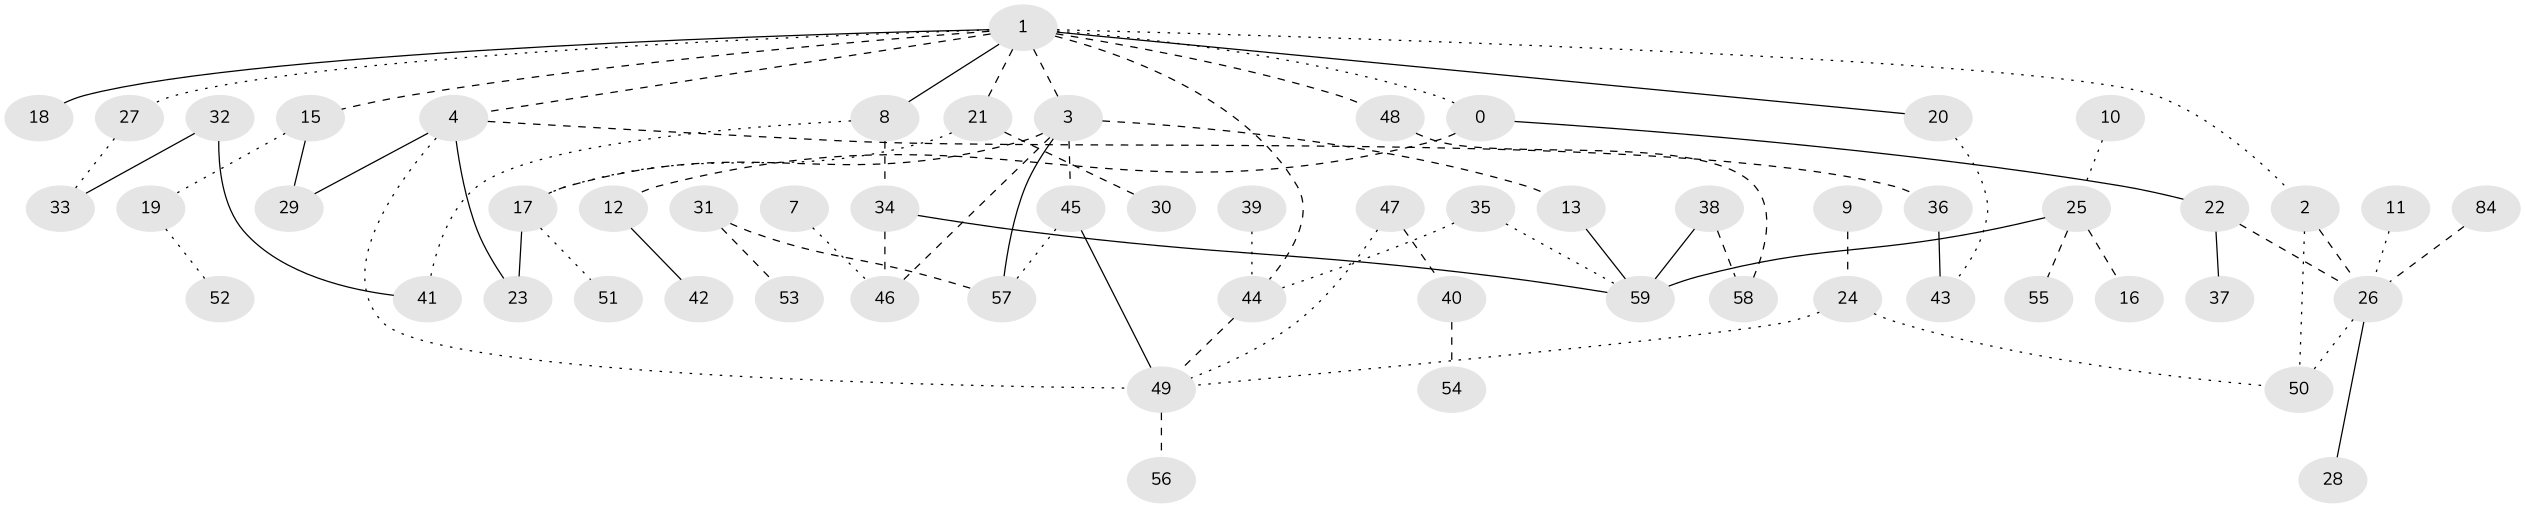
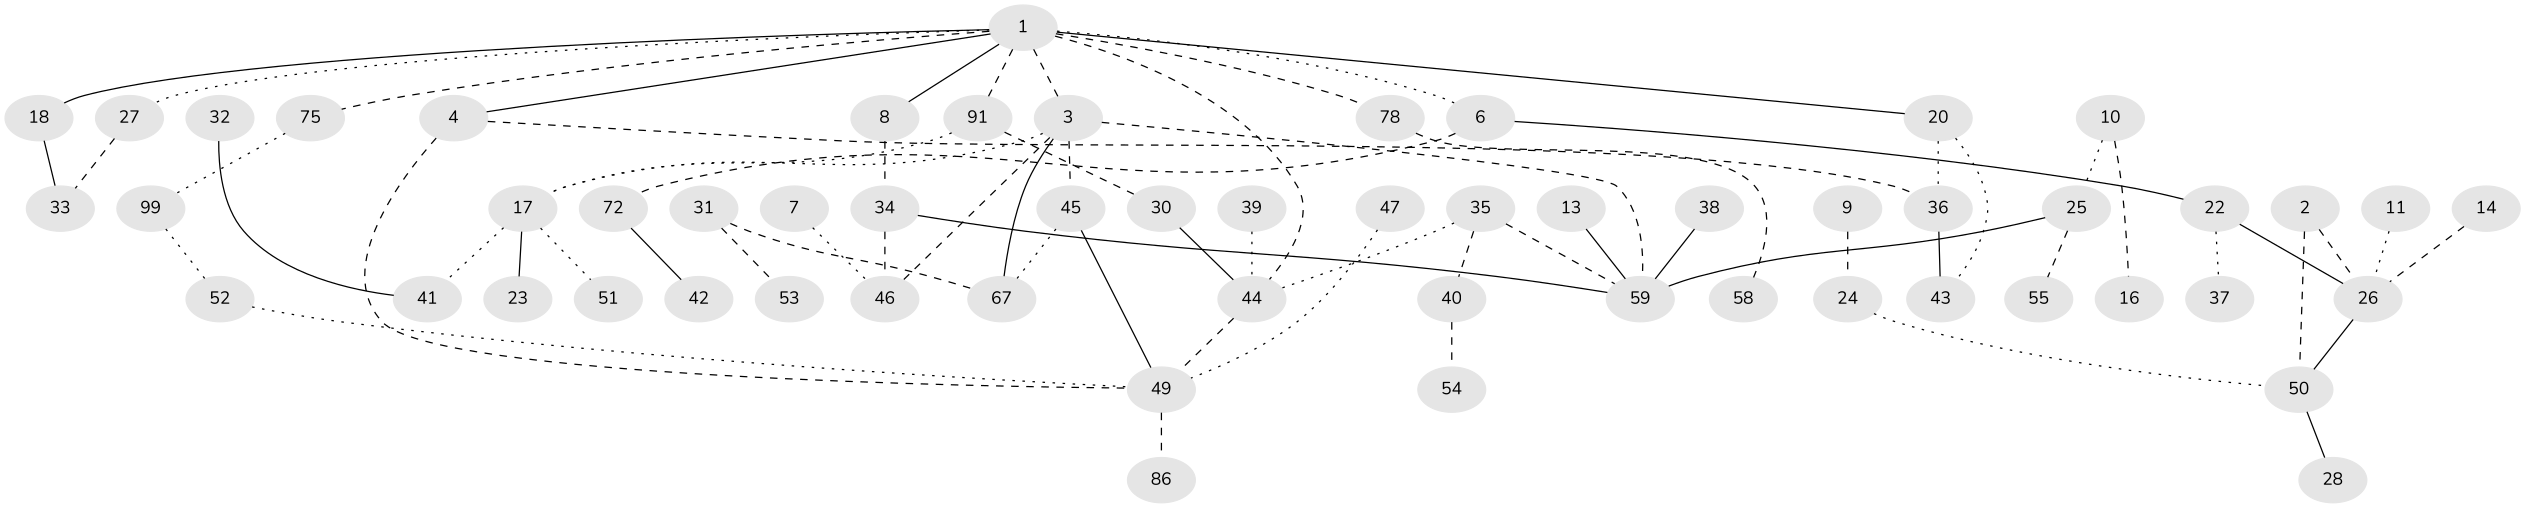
edge "1" -- "2": removed
edge "1" -- "4": style dashed -> solid
node "15": label "15" -> "75"
node "21": label "21" -> "91"
node "48": label "48" -> "78"
node "0": label "0" -> "6"
edge "3" -- "13": now "3" -- "59"
edge "8" -- "41": now "17" -- "41"
edge "27" -- "33": style dotted -> dashed
edge "32" -- "33": now "18" -- "33"
edge "3" -- "17": style dashed -> dotted
edge "20" -- "36": added
node "19": label "19" -> "99"
node "29": removed
node "12": label "12" -> "72"
node "84": label "84" -> "14"
edge "4" -- "23": removed
edge "47" -- "40": now "35" -- "40"
edge "35" -- "59": style dotted -> dashed
edge "38" -- "58": removed
edge "25" -- "16": now "10" -- "16"
edge "22" -- "37": style solid -> dotted
edge "22" -- "26": style dashed -> solid
edge "30" -- "44": added
node "57": label "57" -> "67"
edge "2" -- "50": style dotted -> dashed
edge "26" -- "50": style dotted -> solid
edge "24" -- "49": now "52" -- "49"
edge "4" -- "49": style dotted -> dashed
edge "26" -- "28": now "50" -- "28"
node "56": label "56" -> "86"
